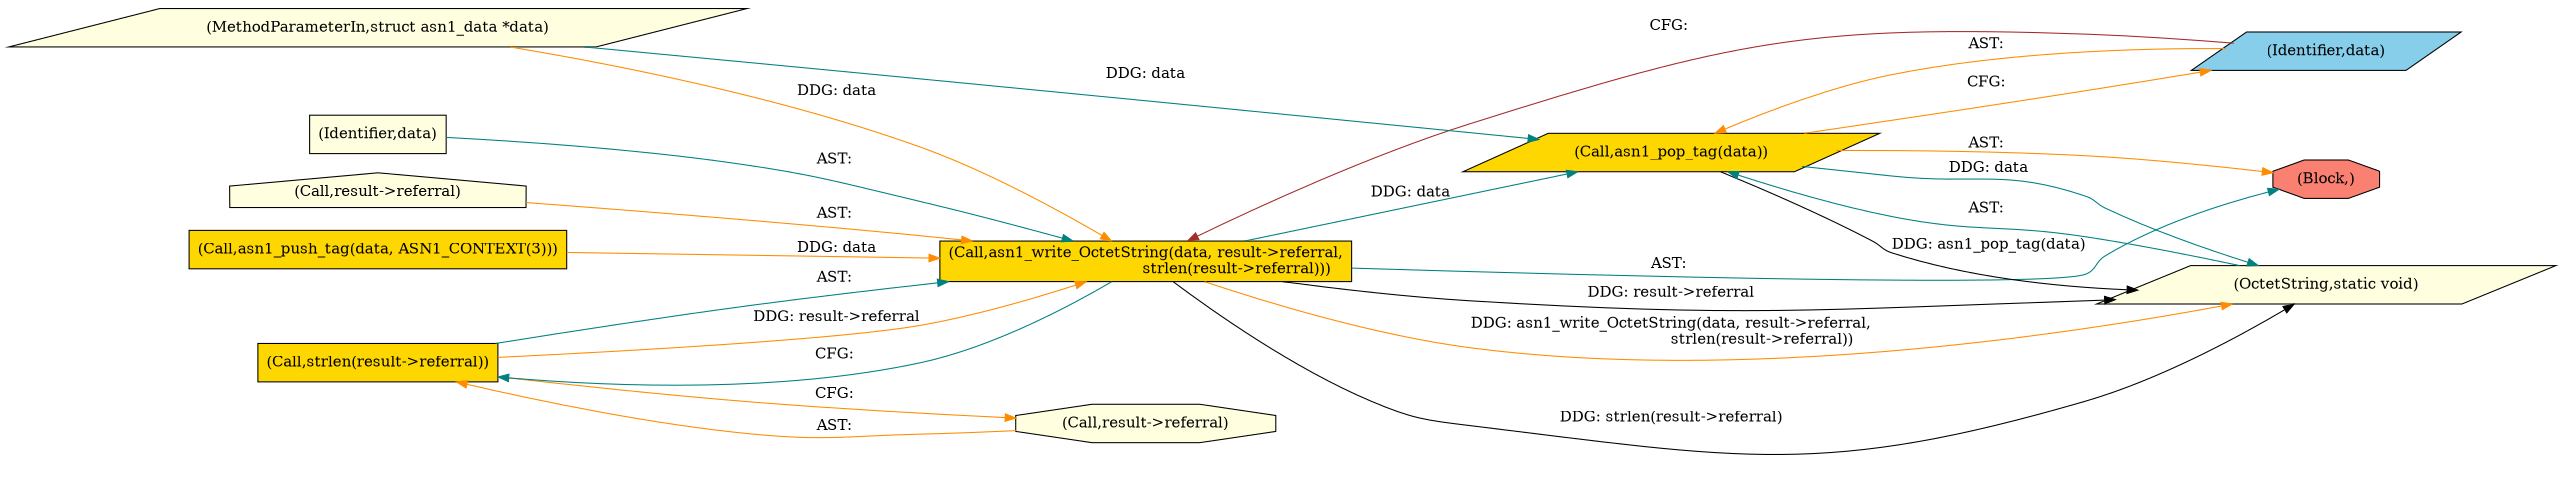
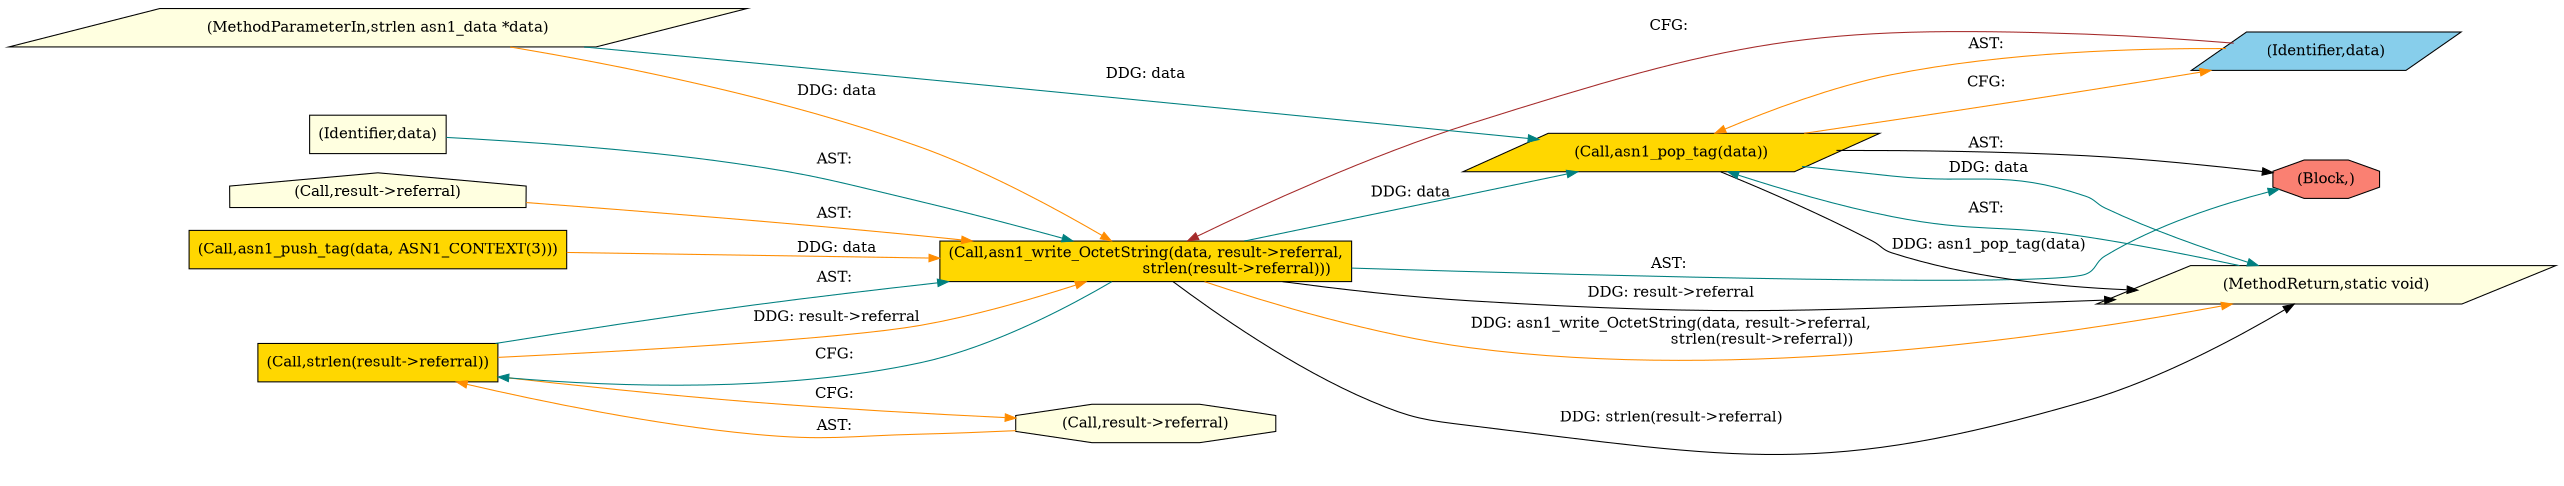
node "(MethodParameterIn,struct asn1_data *data)": label "(MethodParameterIn,struct asn1_data *data)" -> "(MethodParameterIn,strlen asn1_data *data)"
edge "(Call,asn1_pop_tag(data))" -> "(Block,)": color darkorange -> black
node "(OctetString,static void)": label "(OctetString,static void)" -> "(MethodReturn,static void)"
